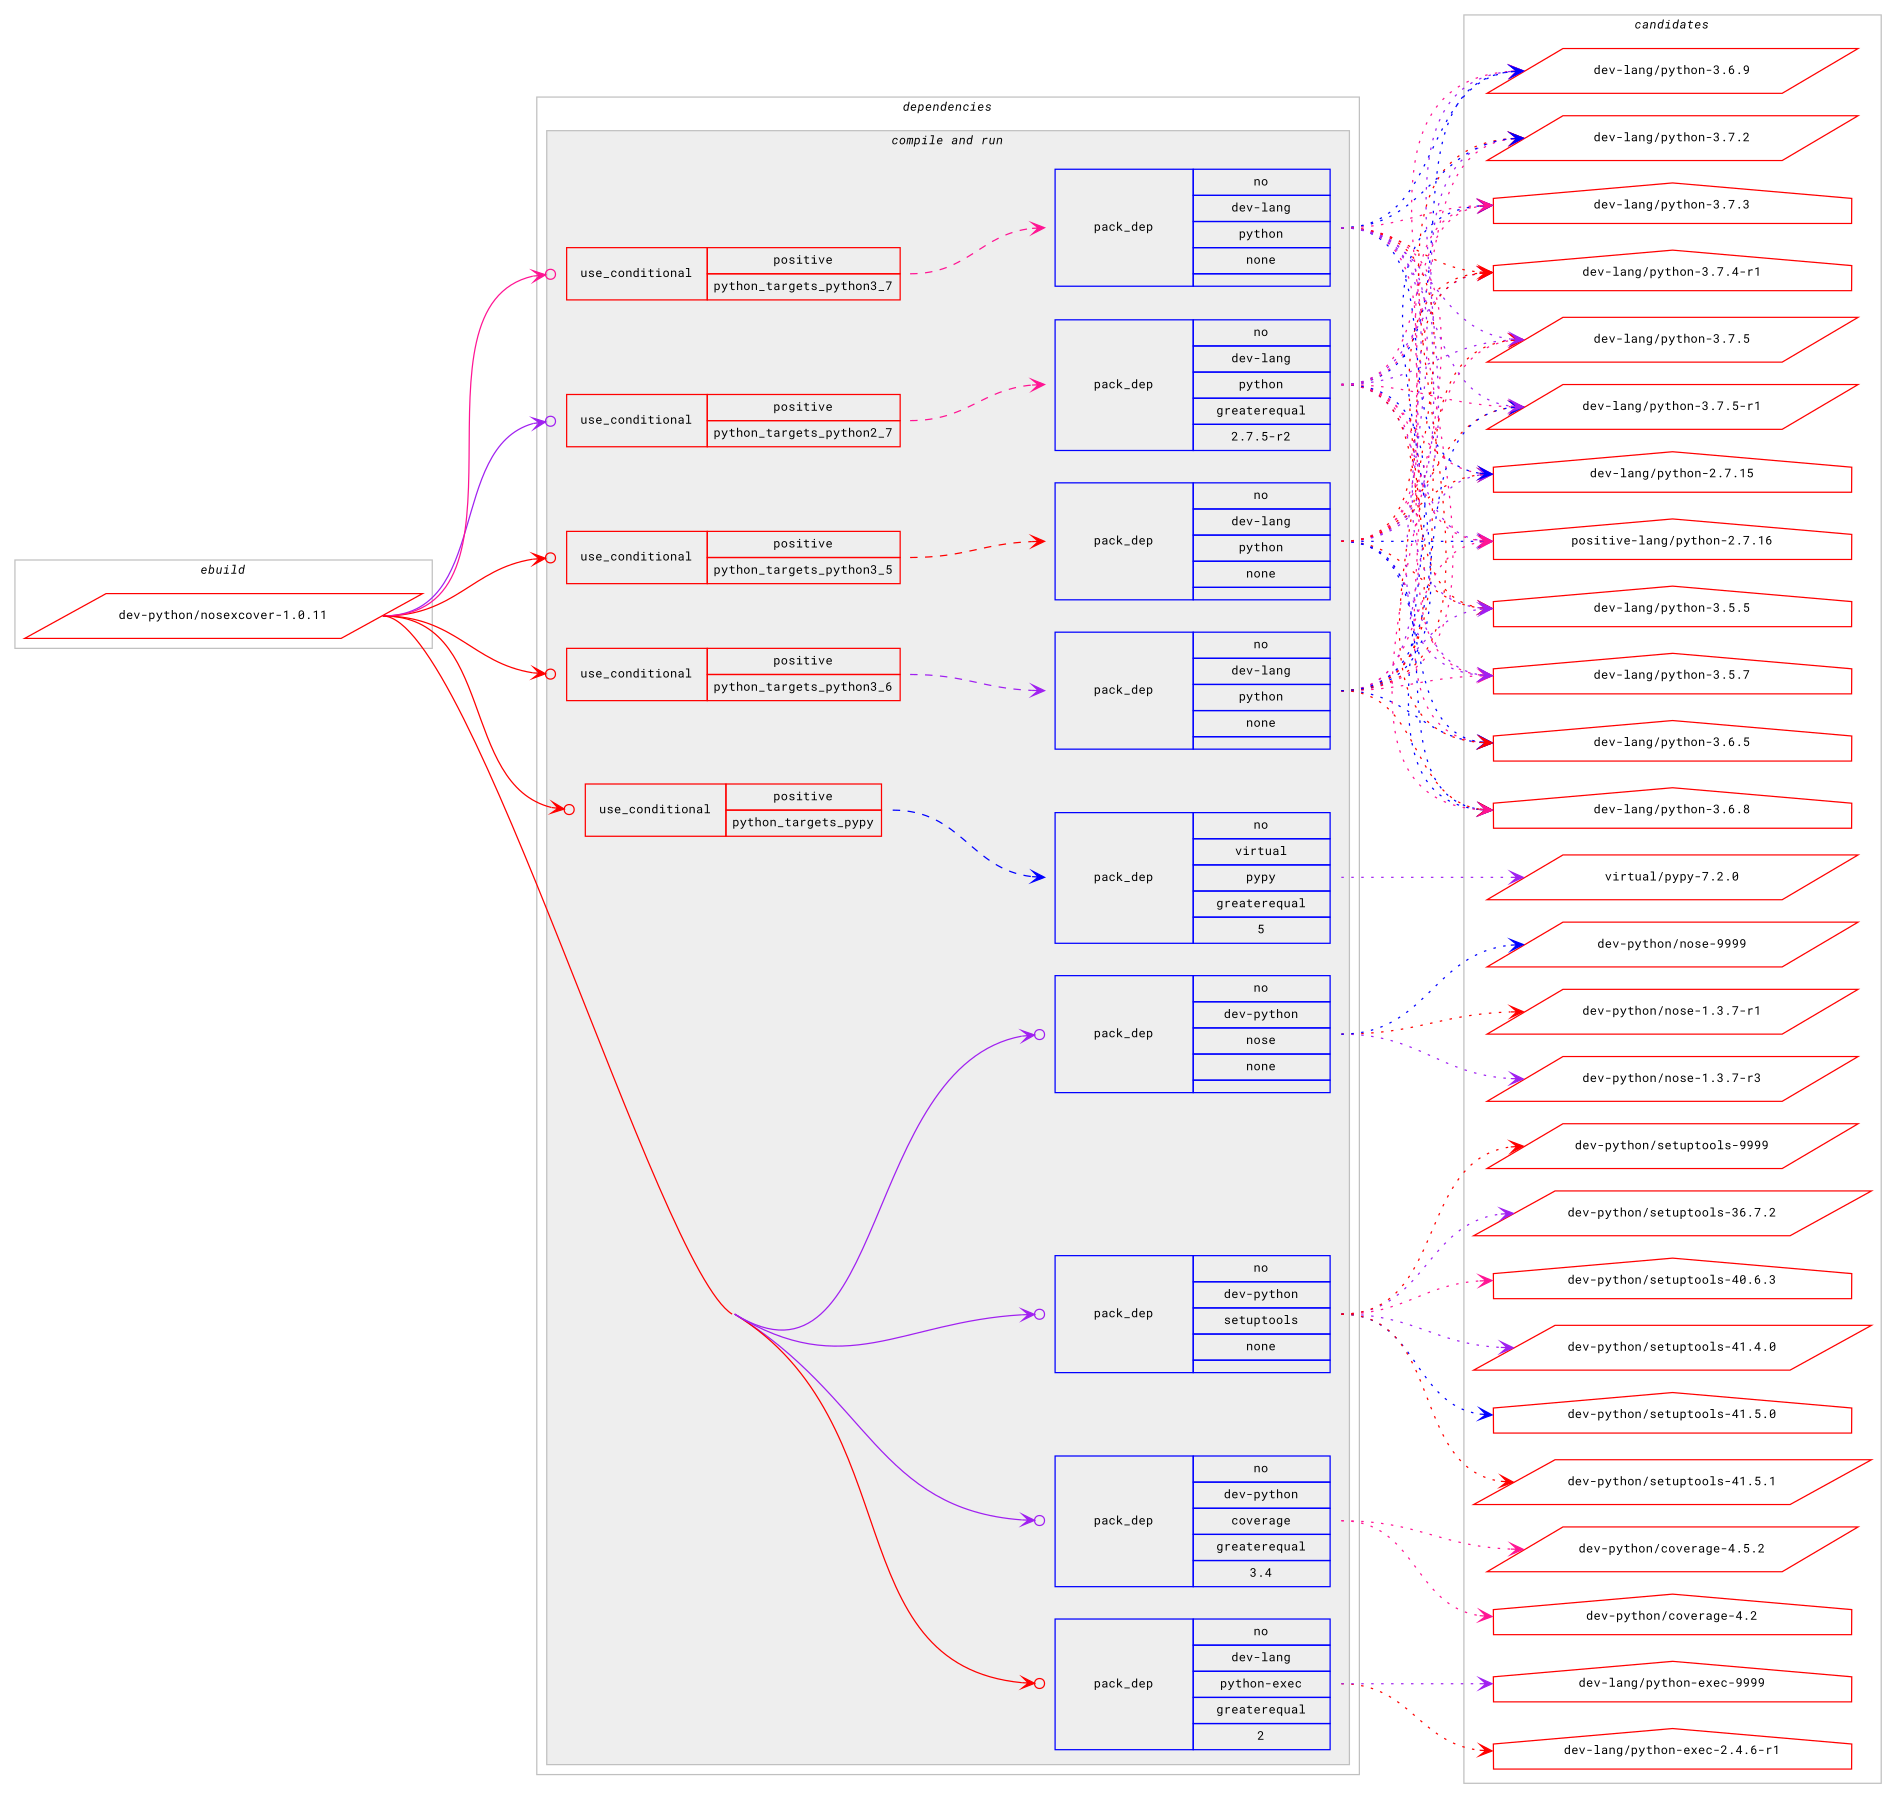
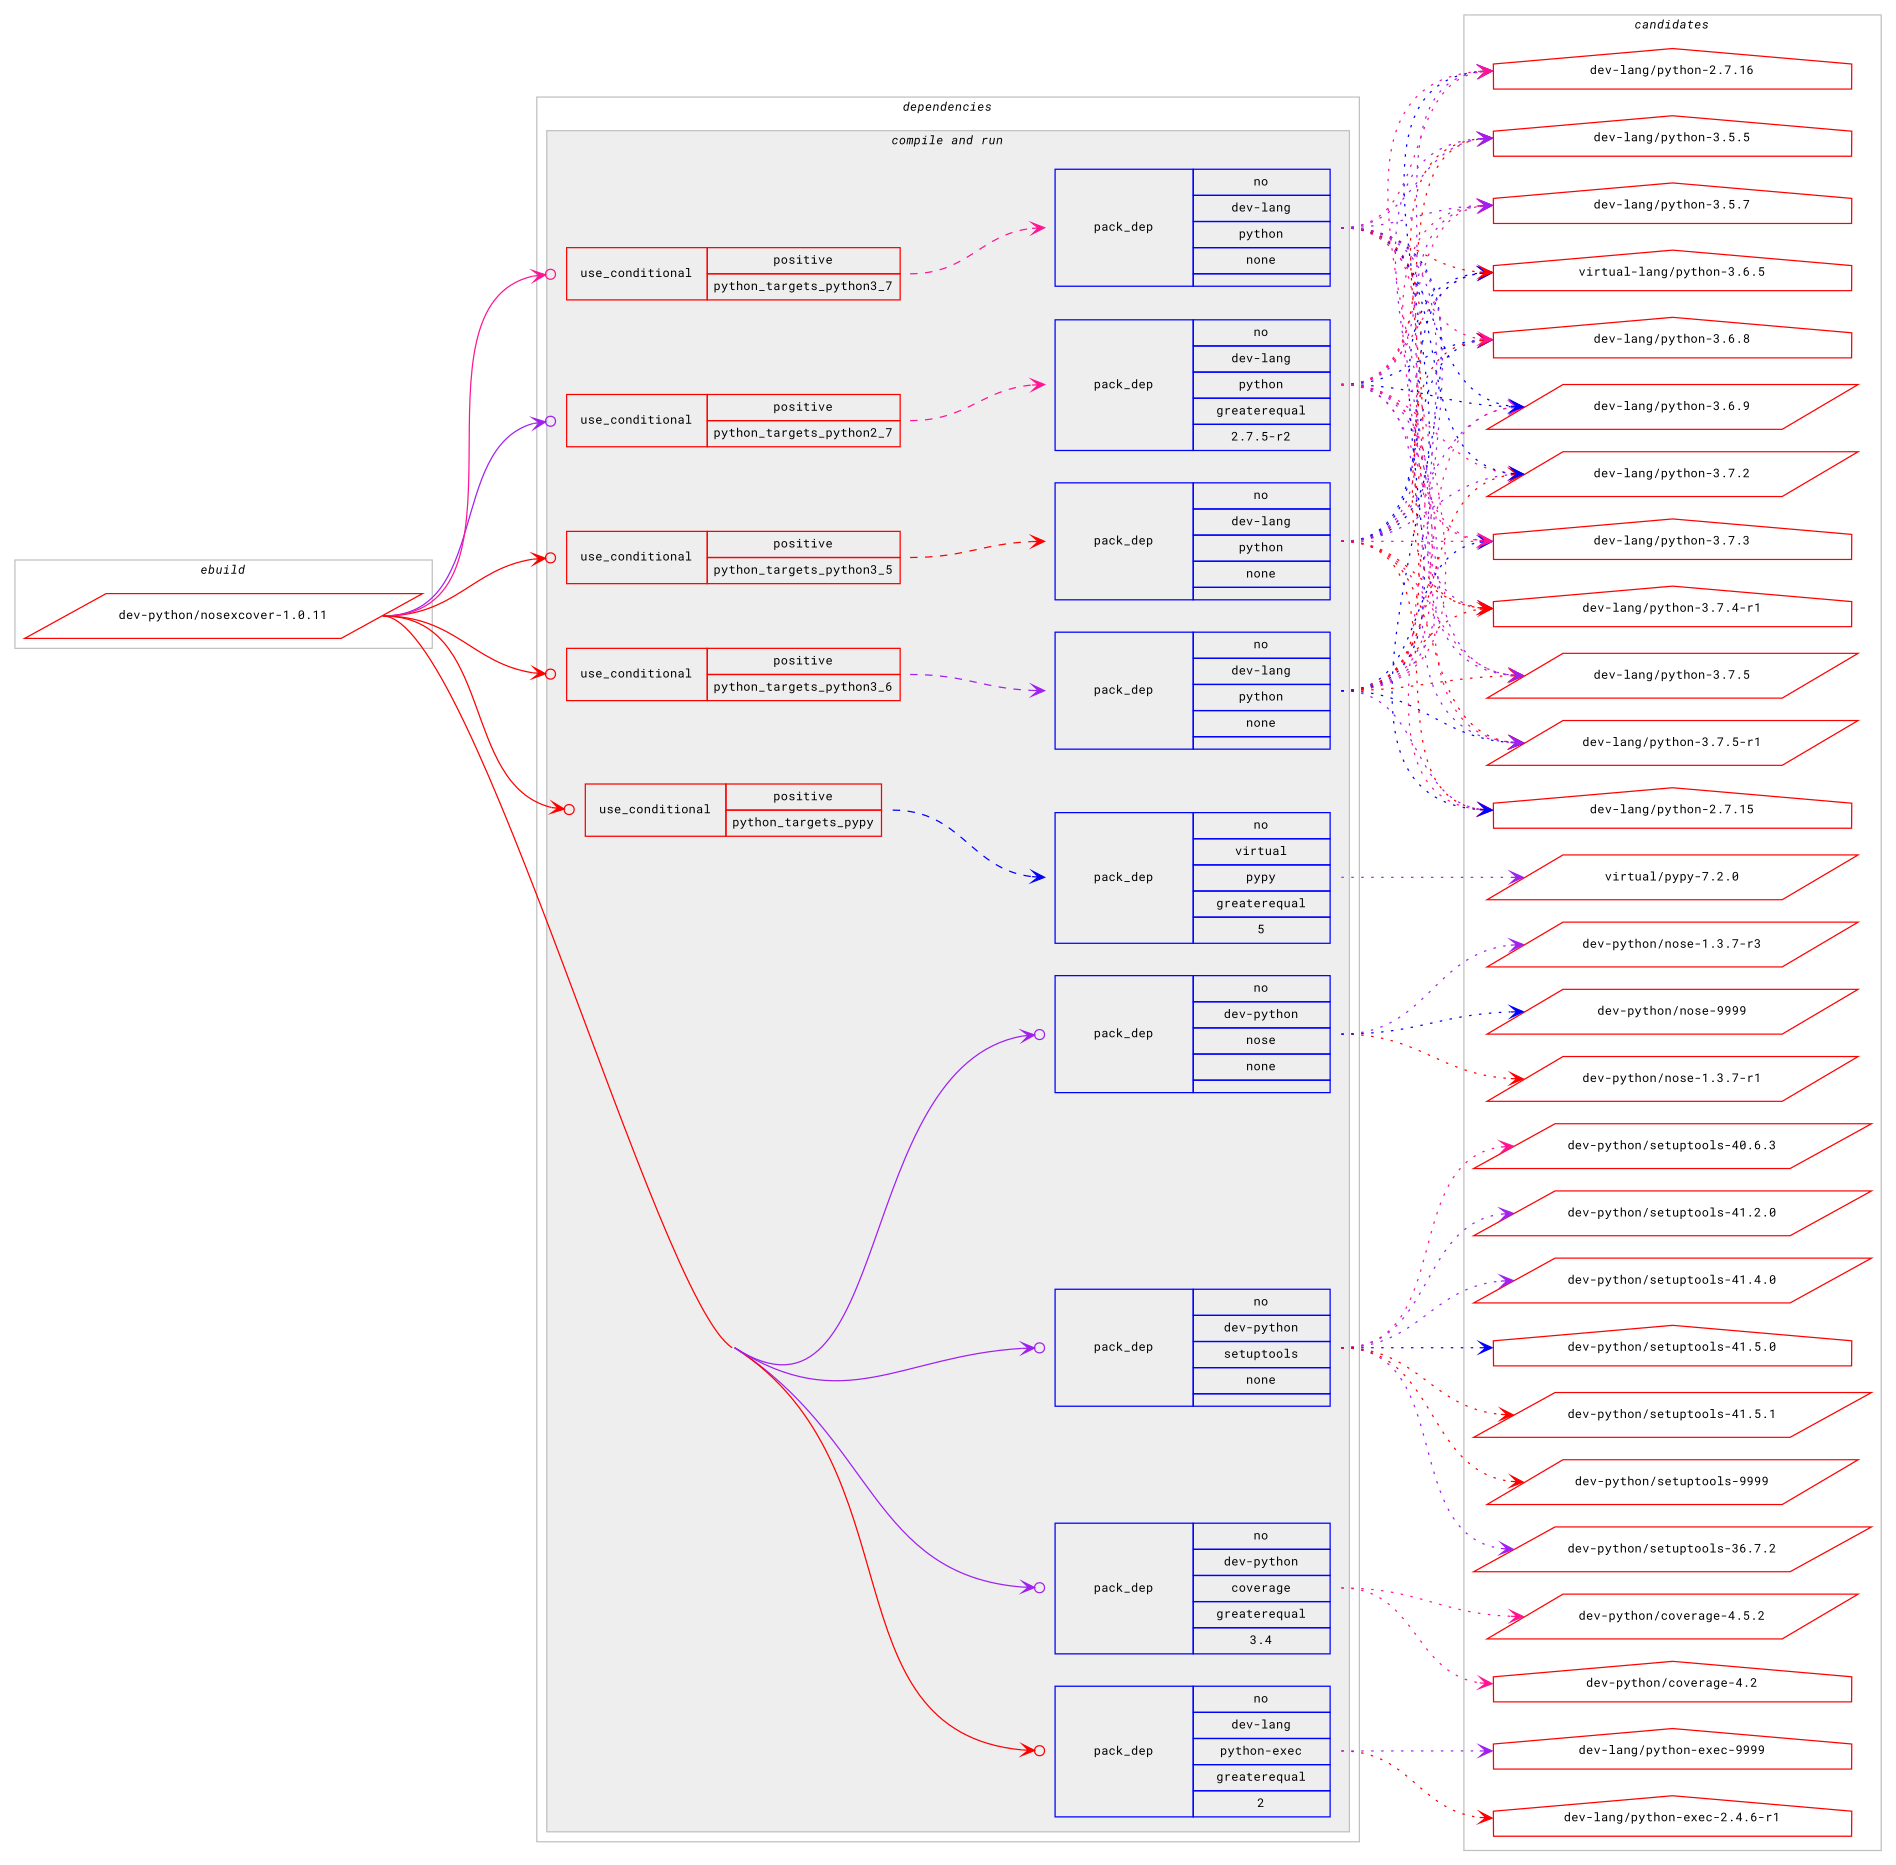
node "positive-lang/python-2.7.16": label "positive-lang/python-2.7.16" -> "dev-lang/python-2.7.16"
node "dev-lang/python-3.6.5": label "dev-lang/python-3.6.5" -> "virtual-lang/python-3.6.5"
node "dev-python/setuptools-41.2.0": added
node "dev-python/setuptools-40.6.3": shape house -> parallelogram
